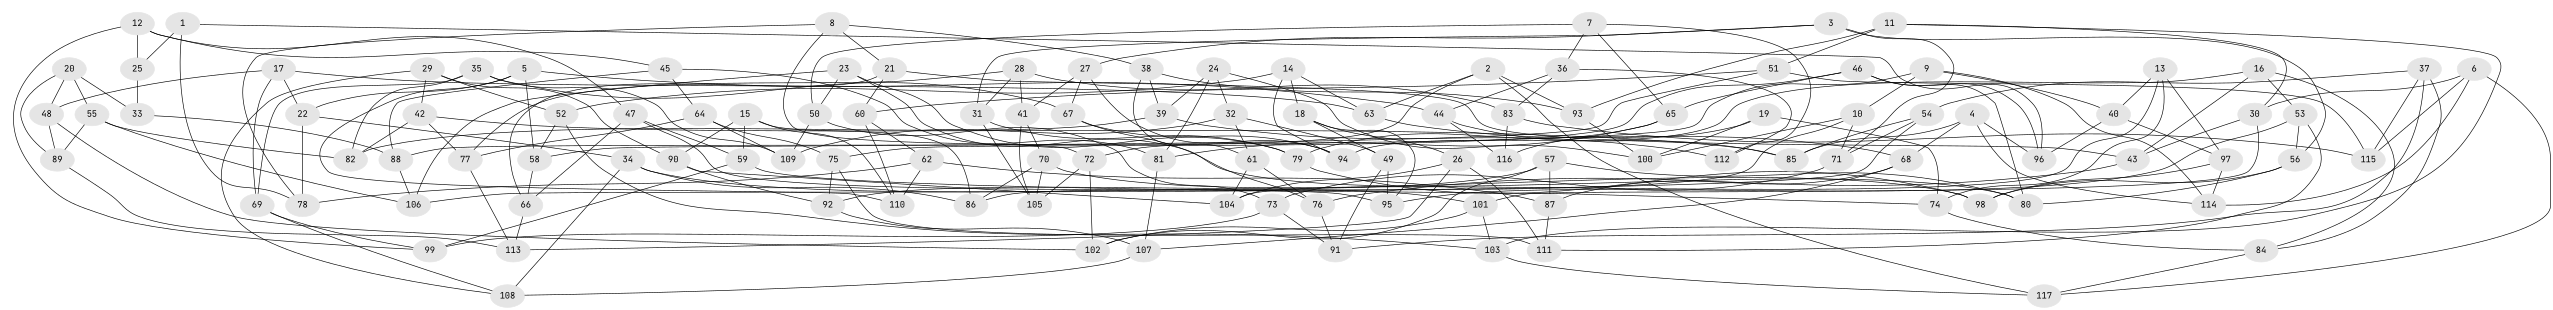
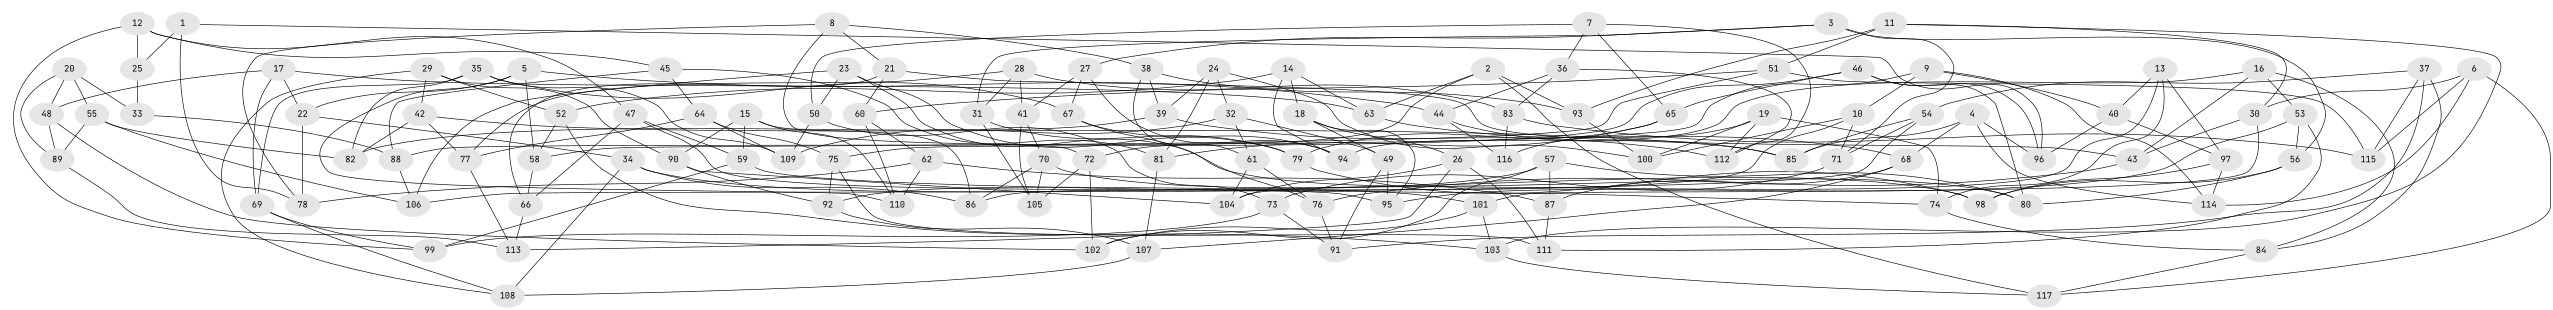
edge "19" -- "112": added
